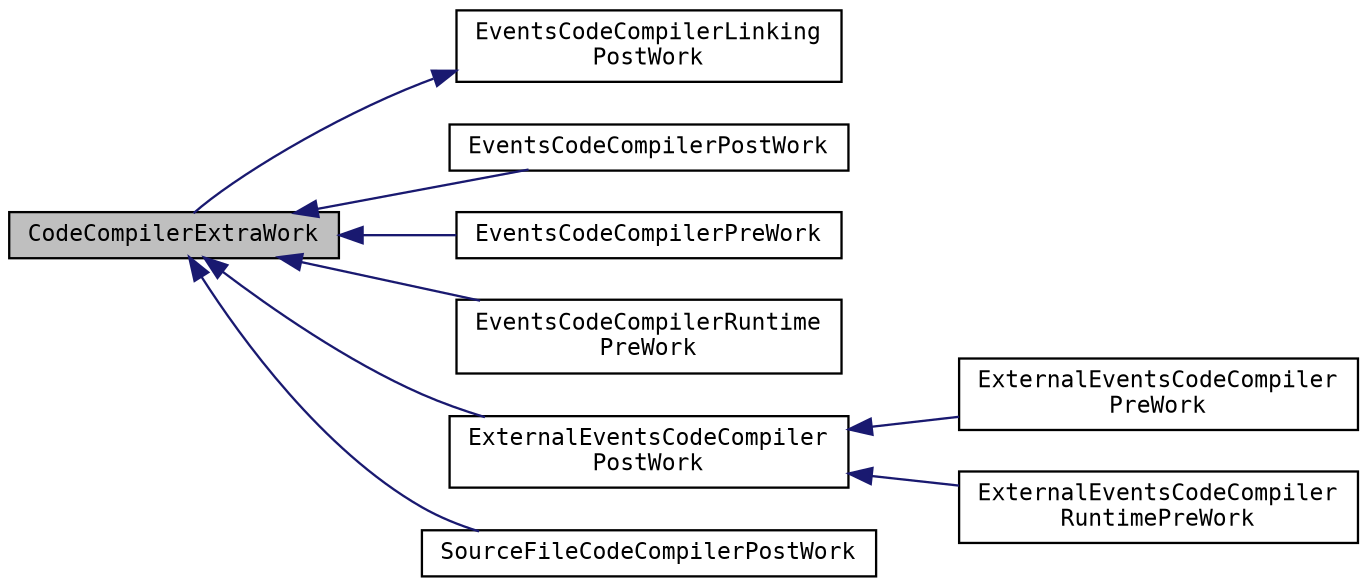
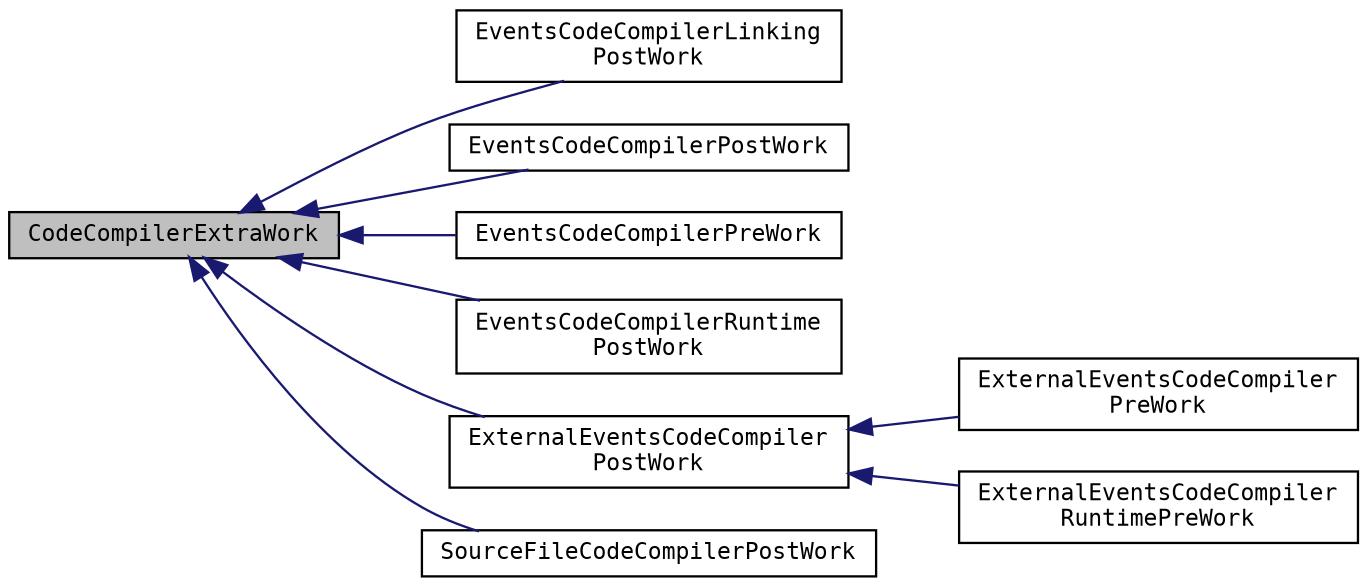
edge "CodeCompilerExtraWork" -> "EventsCodeCompilerLinking PostWork": reversed
node "EventsCodeCompilerRuntime PreWork": label "EventsCodeCompilerRuntime PreWork" -> "EventsCodeCompilerRuntime PostWork"
